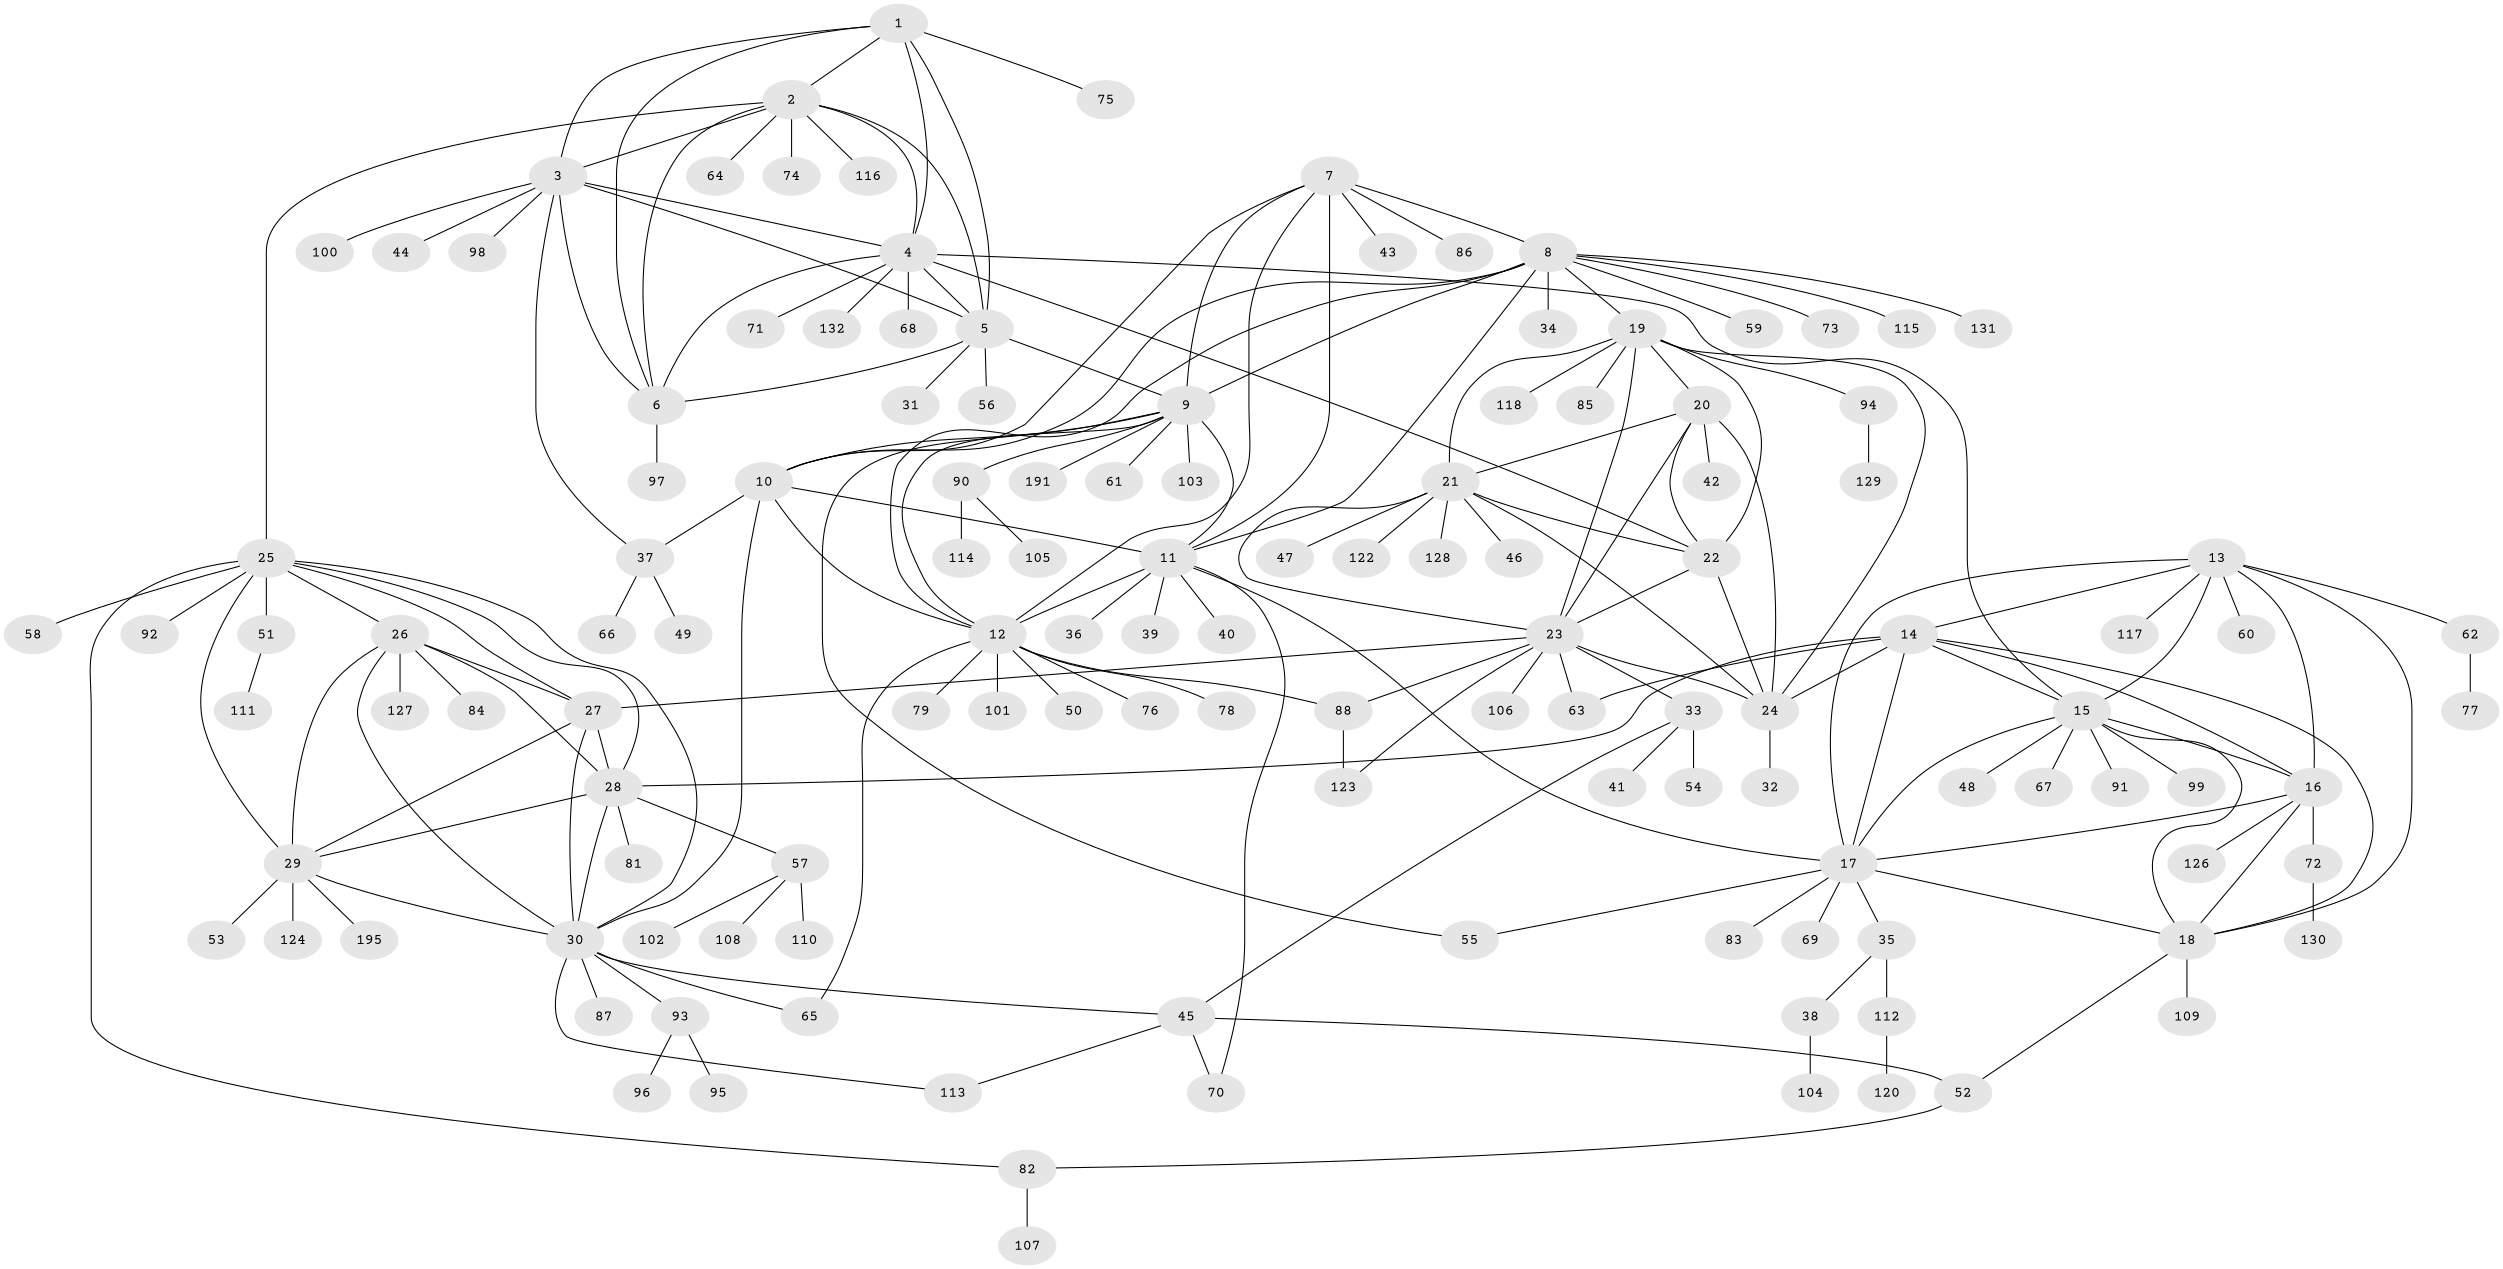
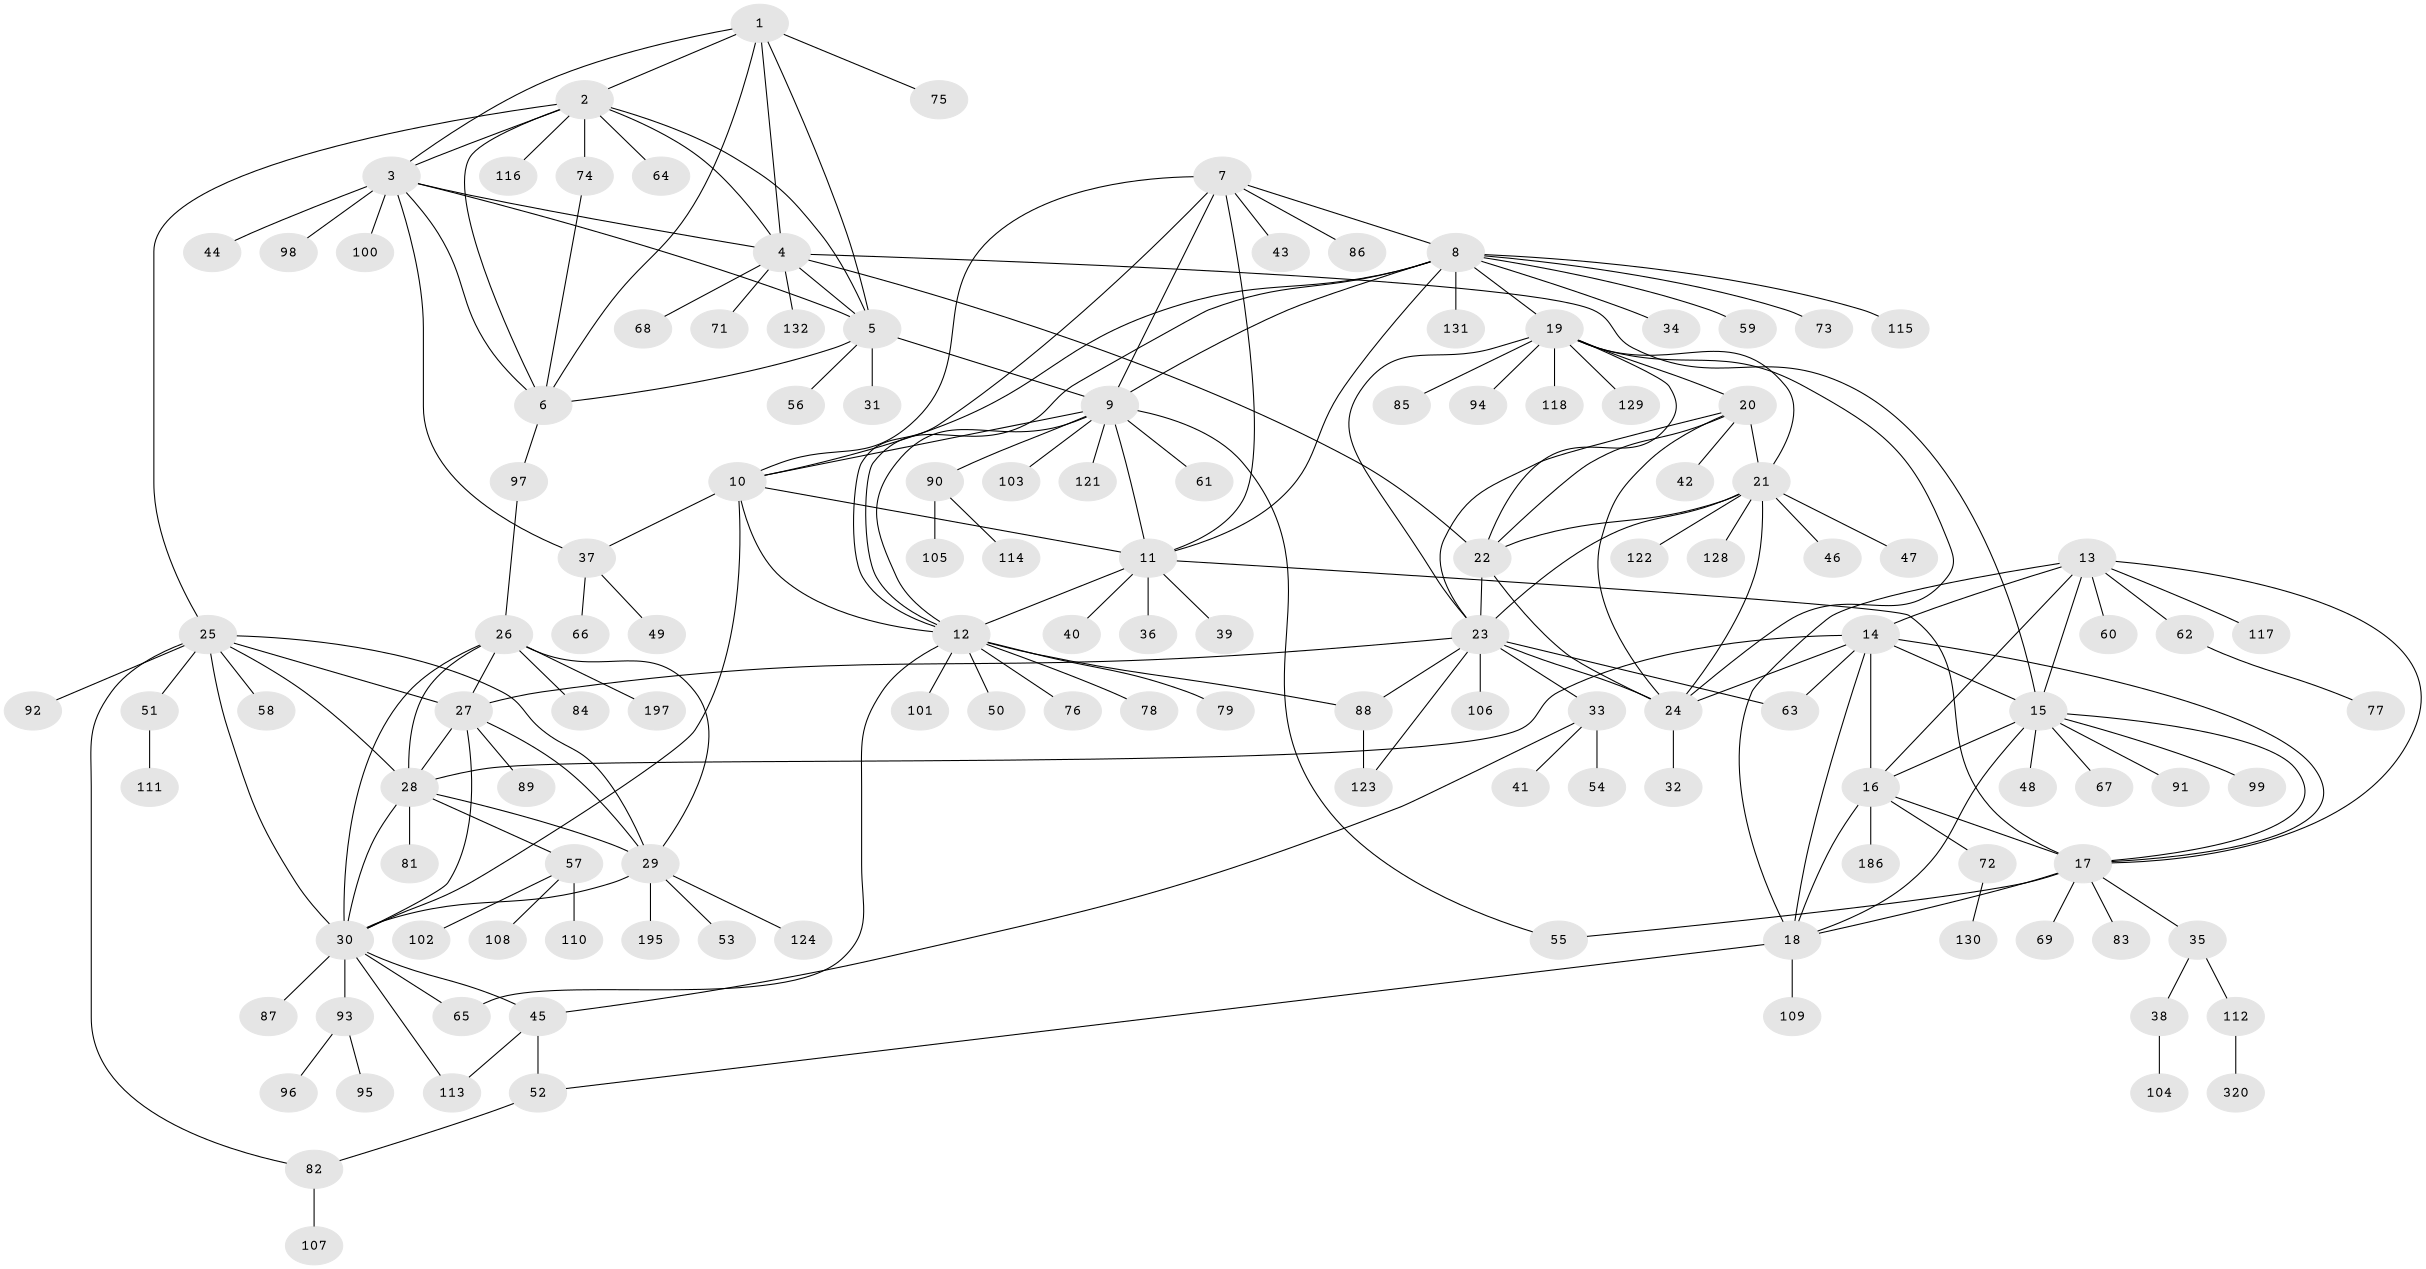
edge "4" -- "6": now "74" -- "6"
edge "94" -- "129": now "19" -- "129"
node "191": label "191" -> "121"
edge "25" -- "26": now "97" -- "26"
node "127": label "127" -> "197"
node "89": added
node "126": label "126" -> "186"
node "70": removed
node "120": label "120" -> "320"
